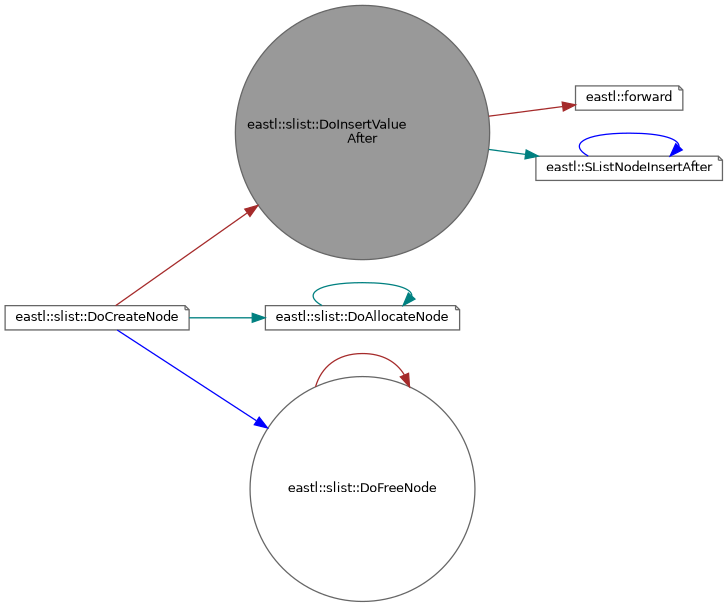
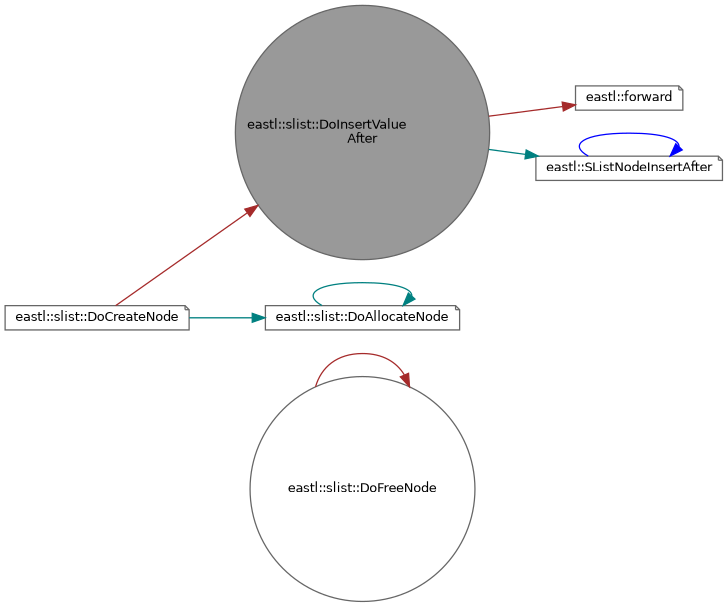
edge "eastl::slist::DoCreateNode" -> "eastl::slist::DoFreeNode": removed
